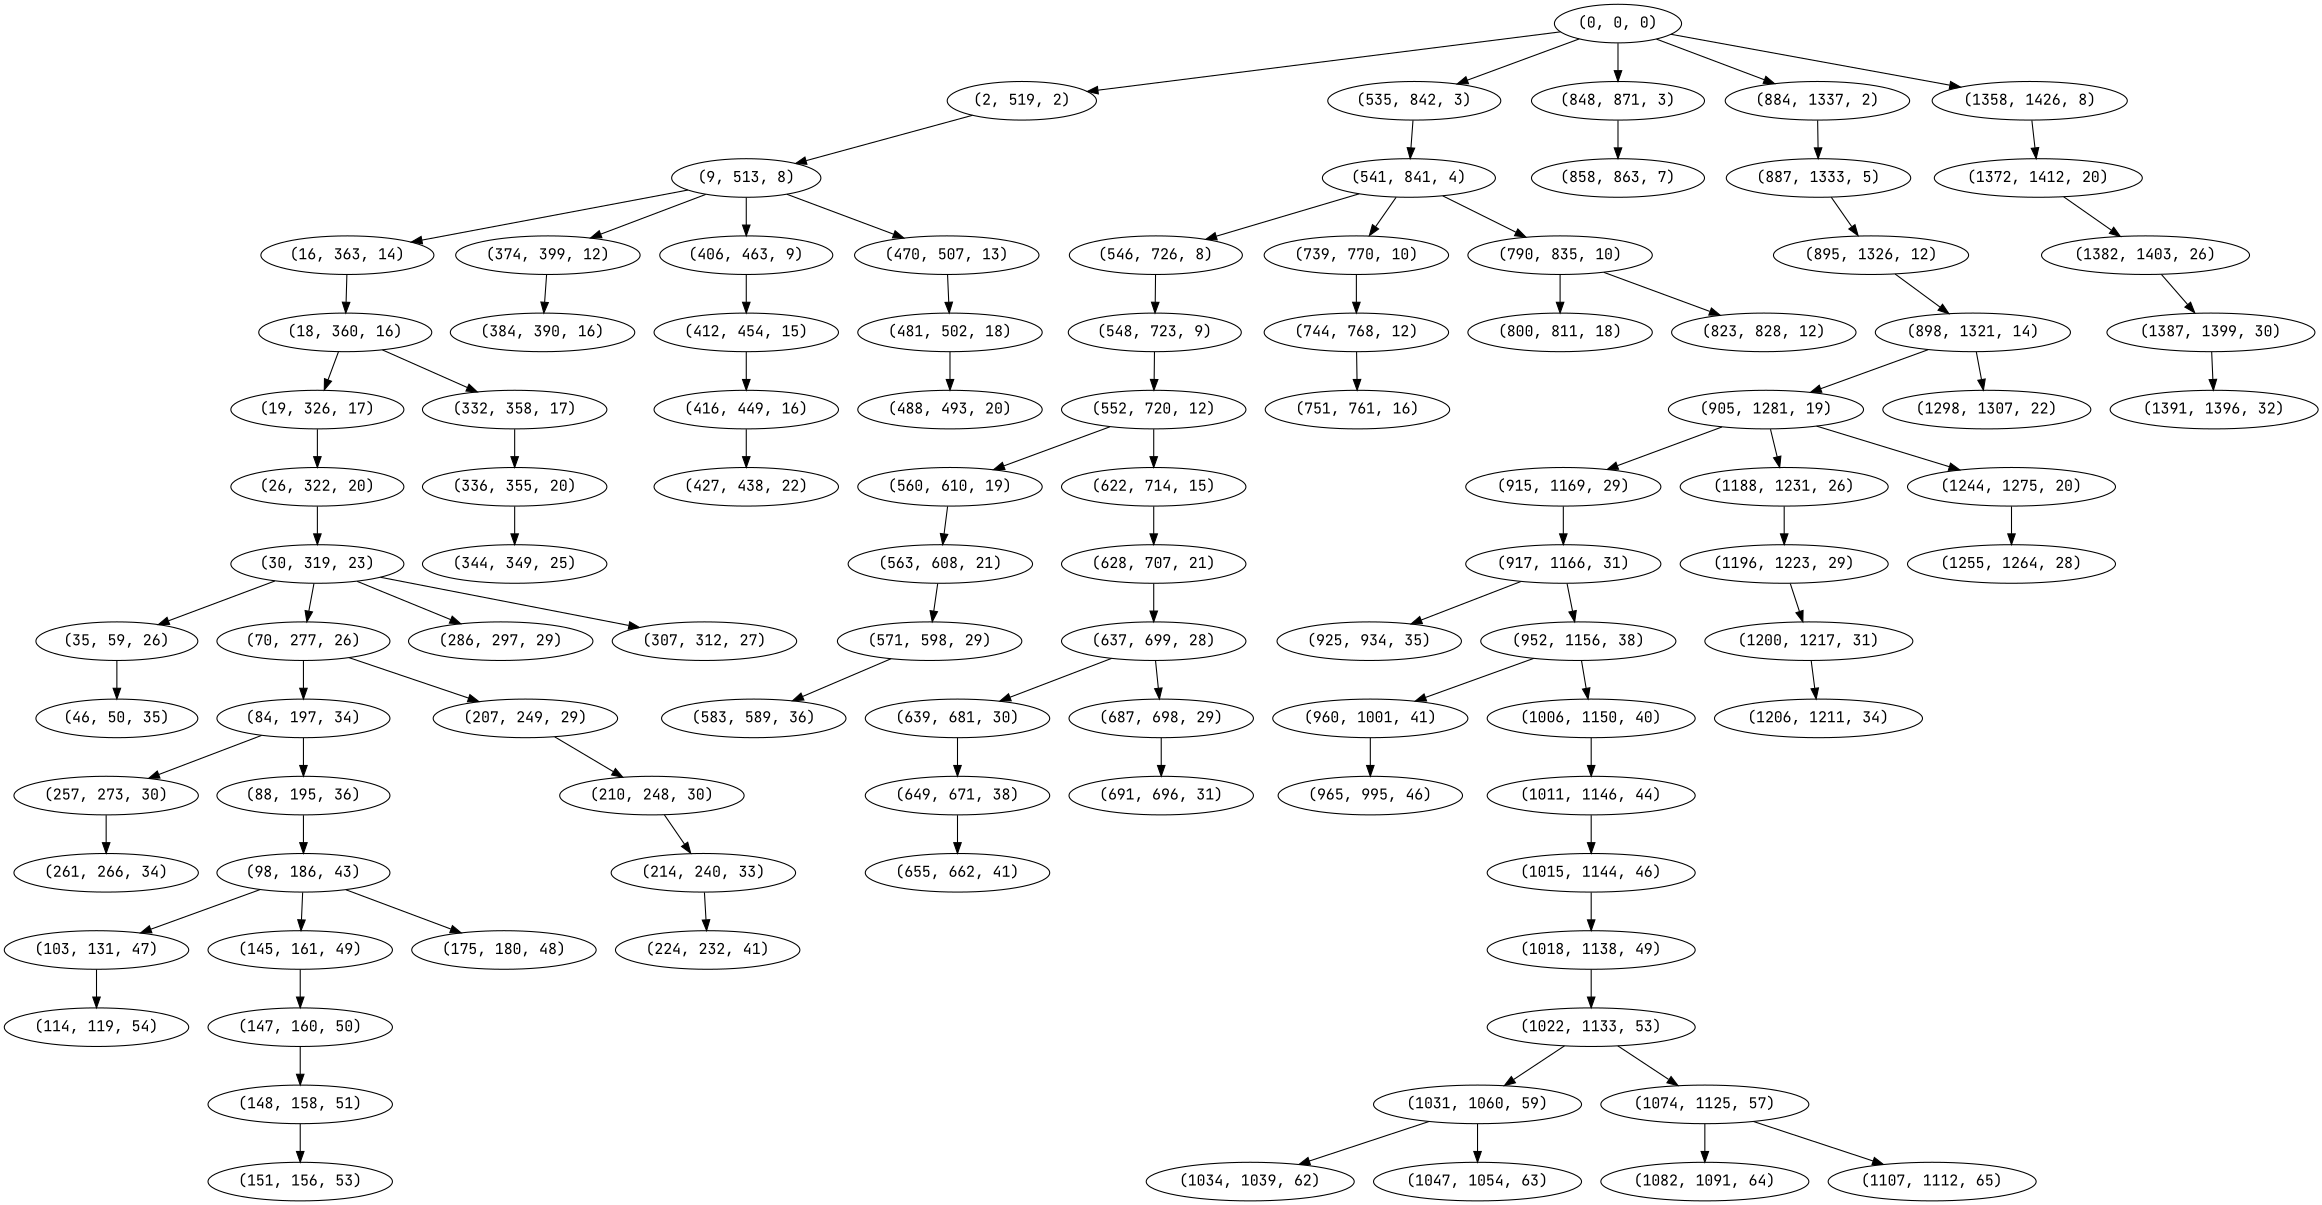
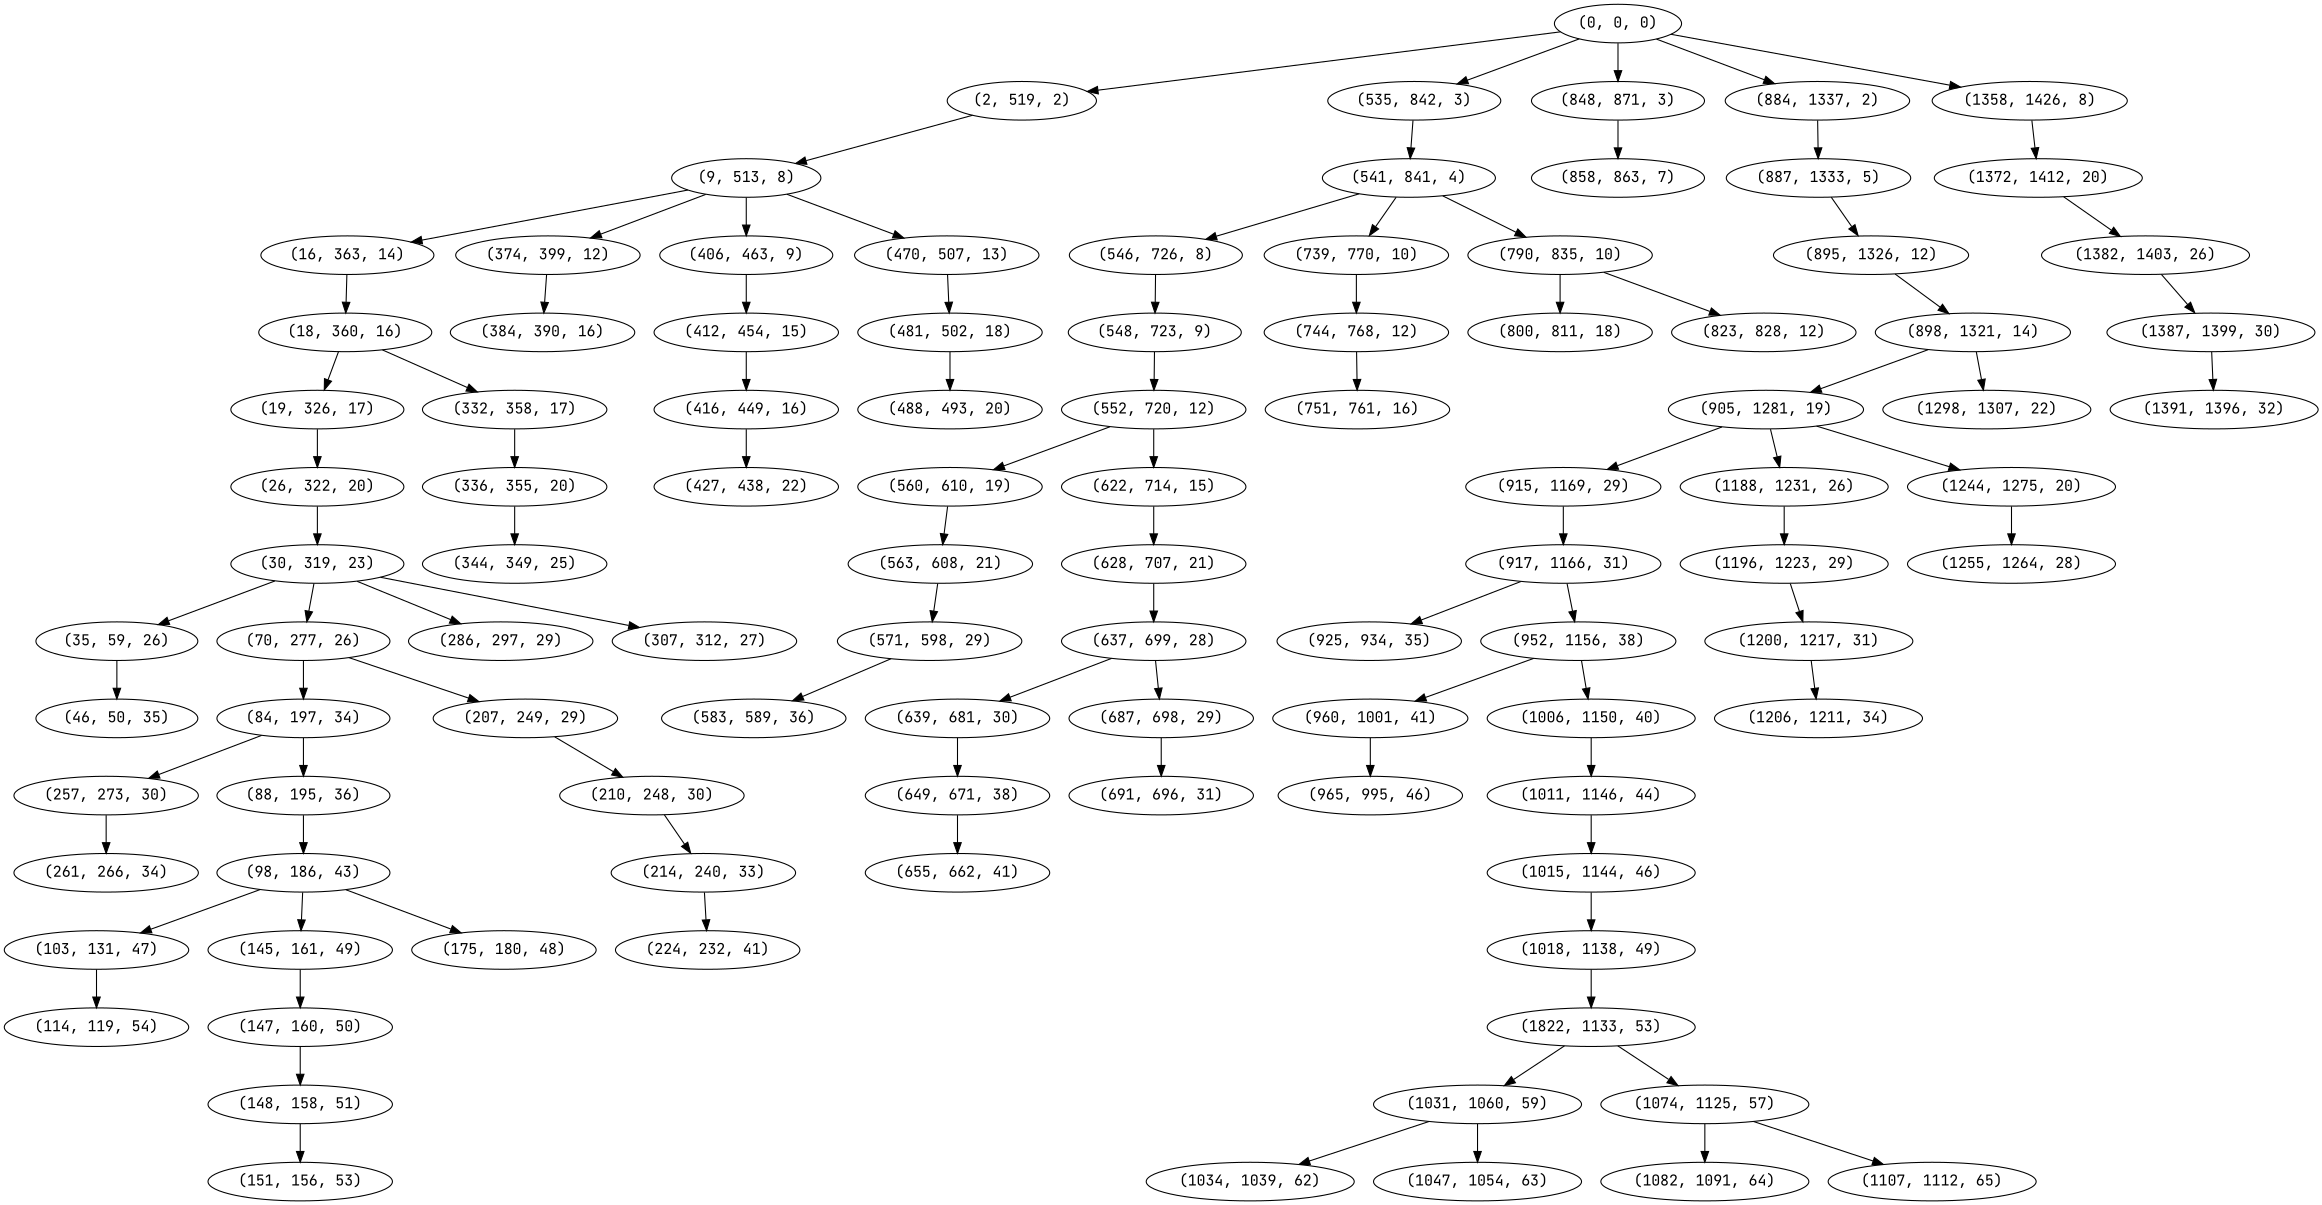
node "(1022, 1133, 53)": label "(1022, 1133, 53)" -> "(1822, 1133, 53)"
